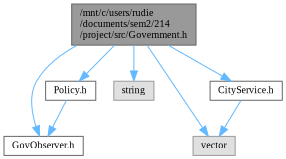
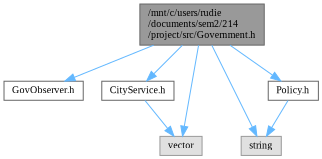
edge "Policy.h" -> "GovObserver.h": now "Policy.h" -> "string"
